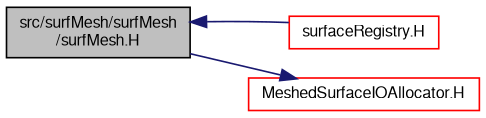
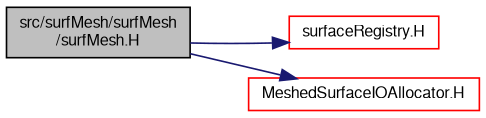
edge "surfaceRegistry.H" -> "src/surfMesh/surfMesh /surfMesh.H": reversed
